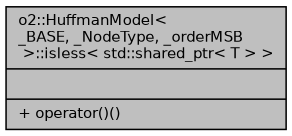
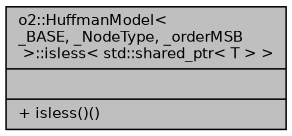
node "o2::HuffmanModel<": text "+ operator()()" -> "+ isless()()"
